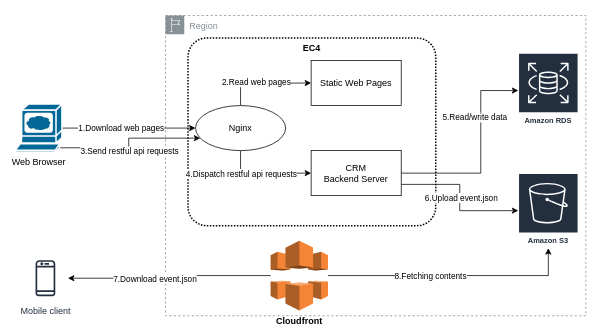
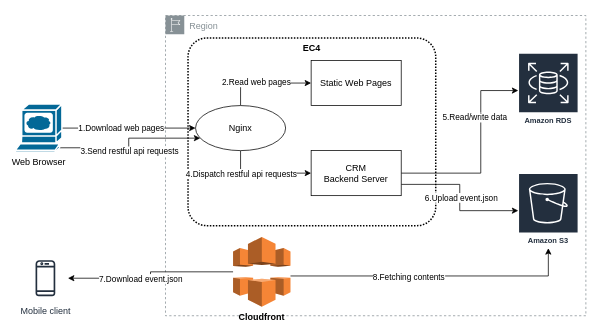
node "Cloudfront": moved (299, 275) -> (262, 272)
